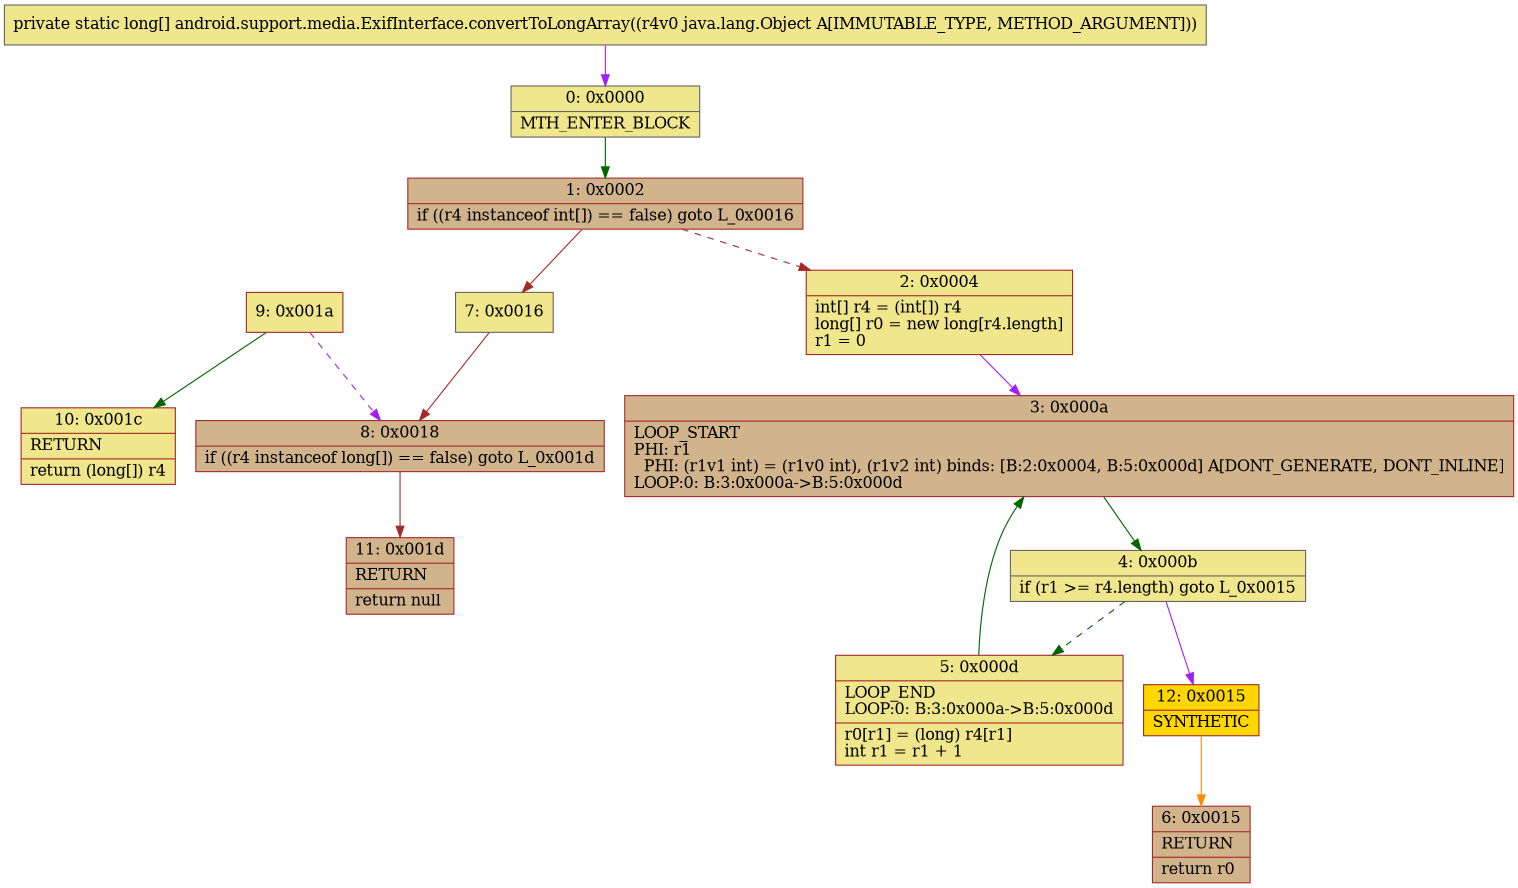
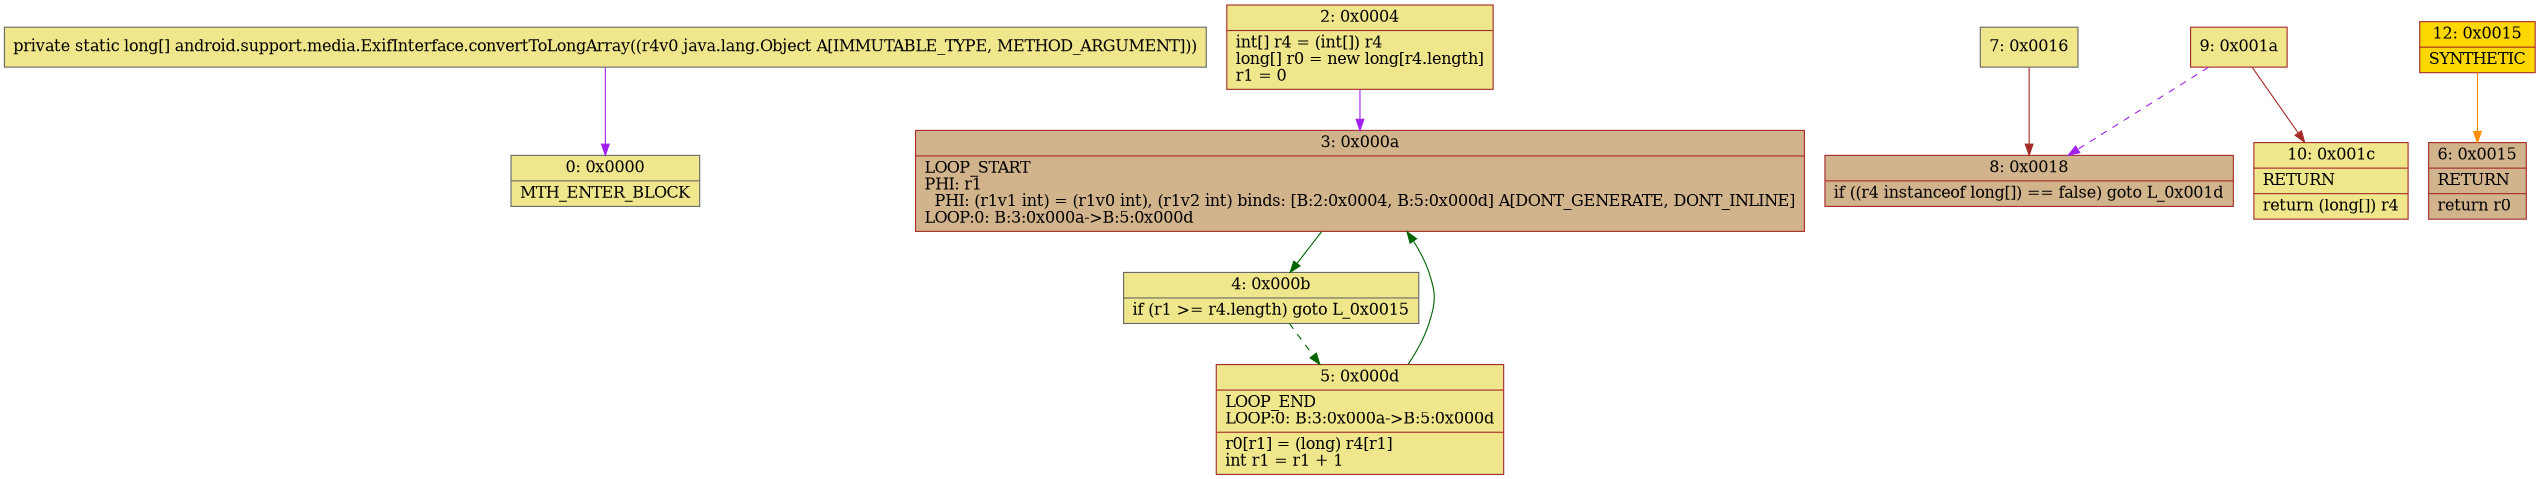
node "1: 0x0002": removed
edge "9: 0x001a" -> "10: 0x001c": color darkgreen -> brown
node "11: 0x001d": removed
edge "4: 0x000b" -> "12: 0x0015": removed
